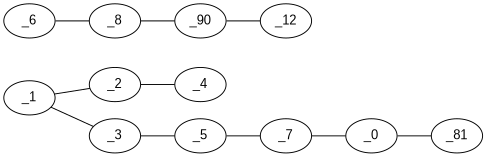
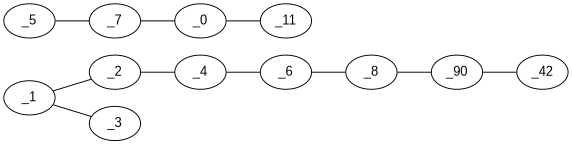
node "_12": label "_12" -> "_42"
edge "_4" -- "_6": added
edge "_3" -- "_5": removed
node "_81": label "_81" -> "_11"
